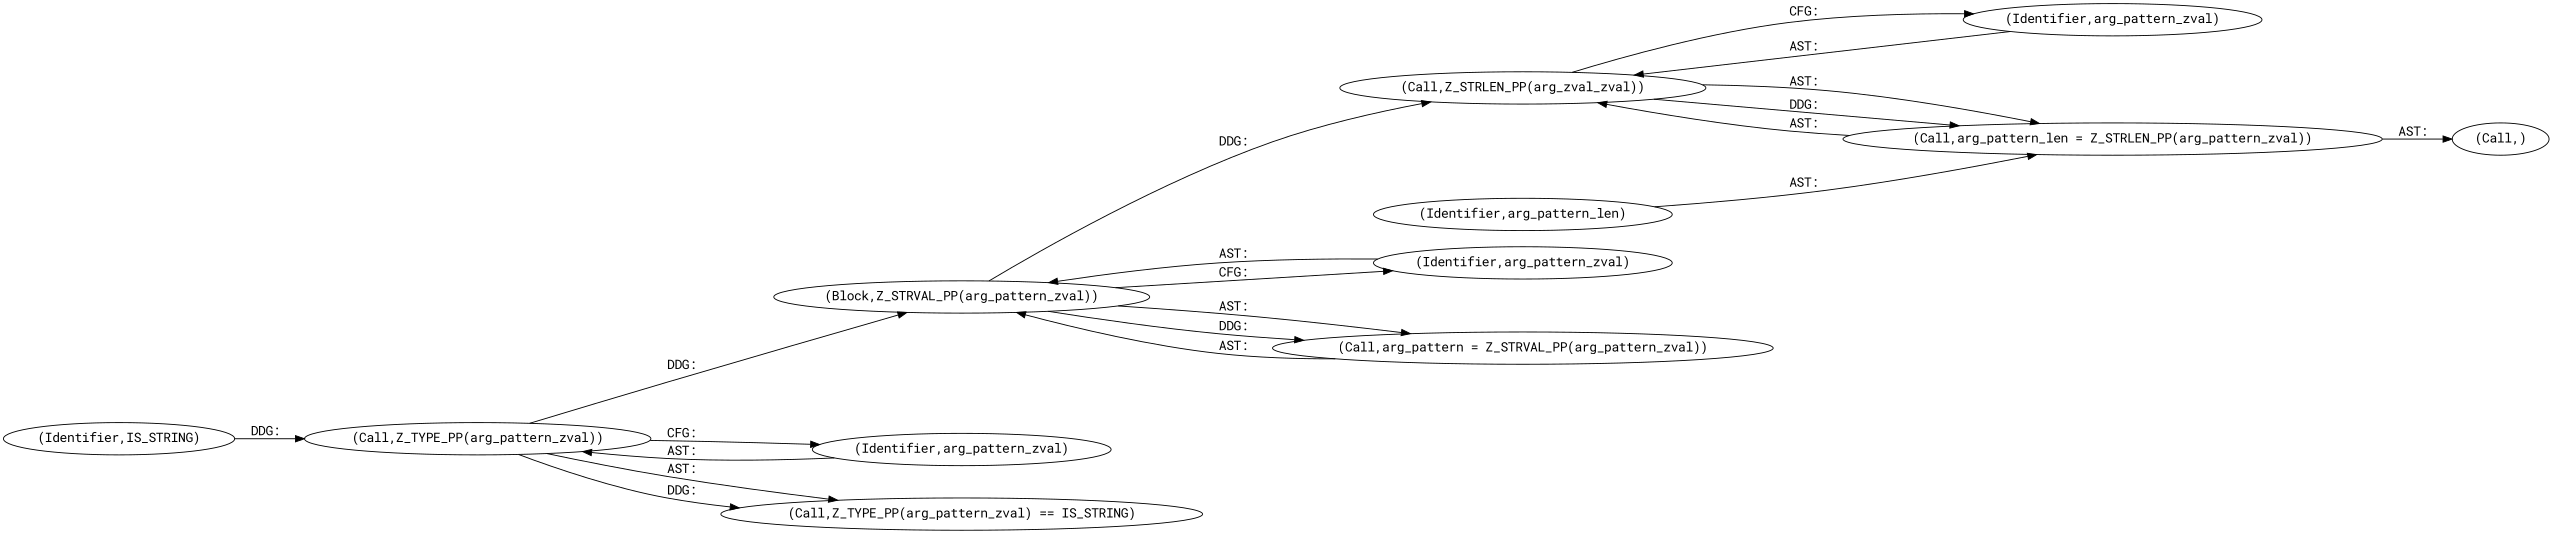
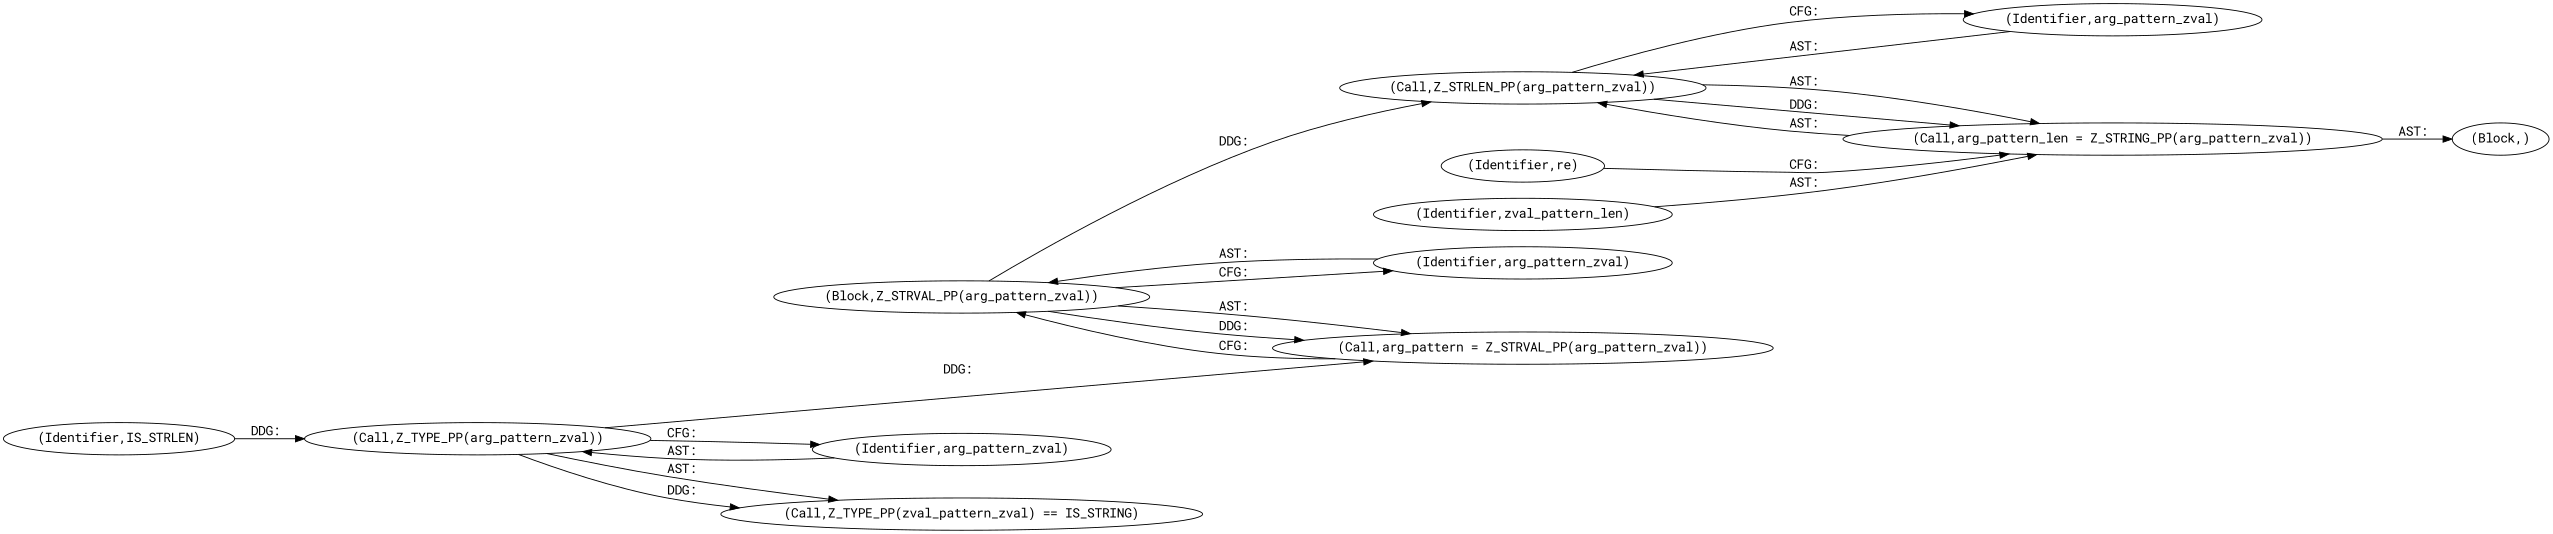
node "(Call,Z_STRLEN_PP(arg_zval_zval))": label "(Call,Z_STRLEN_PP(arg_zval_zval))" -> "(Call,Z_STRLEN_PP(arg_pattern_zval))"
node "(Call,arg_pattern_len = Z_STRLEN_PP(arg_pattern_zval))": label "(Call,arg_pattern_len = Z_STRLEN_PP(arg_pattern_zval))" -> "(Call,arg_pattern_len = Z_STRING_PP(arg_pattern_zval))"
node "(Call,)": label "(Call,)" -> "(Block,)"
node "(Identifier,re)": added
node "(Identifier,arg_pattern_len)": label "(Identifier,arg_pattern_len)" -> "(Identifier,zval_pattern_len)"
edge "(Call,arg_pattern = Z_STRVAL_PP(arg_pattern_zval))" -> "(Block,Z_STRVAL_PP(arg_pattern_zval))": label "AST: " -> "CFG: "
edge "(Call,Z_TYPE_PP(arg_pattern_zval))" -> "(Block,Z_STRVAL_PP(arg_pattern_zval))": now "(Call,Z_TYPE_PP(arg_pattern_zval))" -> "(Call,arg_pattern = Z_STRVAL_PP(arg_pattern_zval))"
node "(Identifier,IS_STRING)": label "(Identifier,IS_STRING)" -> "(Identifier,IS_STRLEN)"
node "(Call,Z_TYPE_PP(arg_pattern_zval) == IS_STRING)": label "(Call,Z_TYPE_PP(arg_pattern_zval) == IS_STRING)" -> "(Call,Z_TYPE_PP(zval_pattern_zval) == IS_STRING)"
